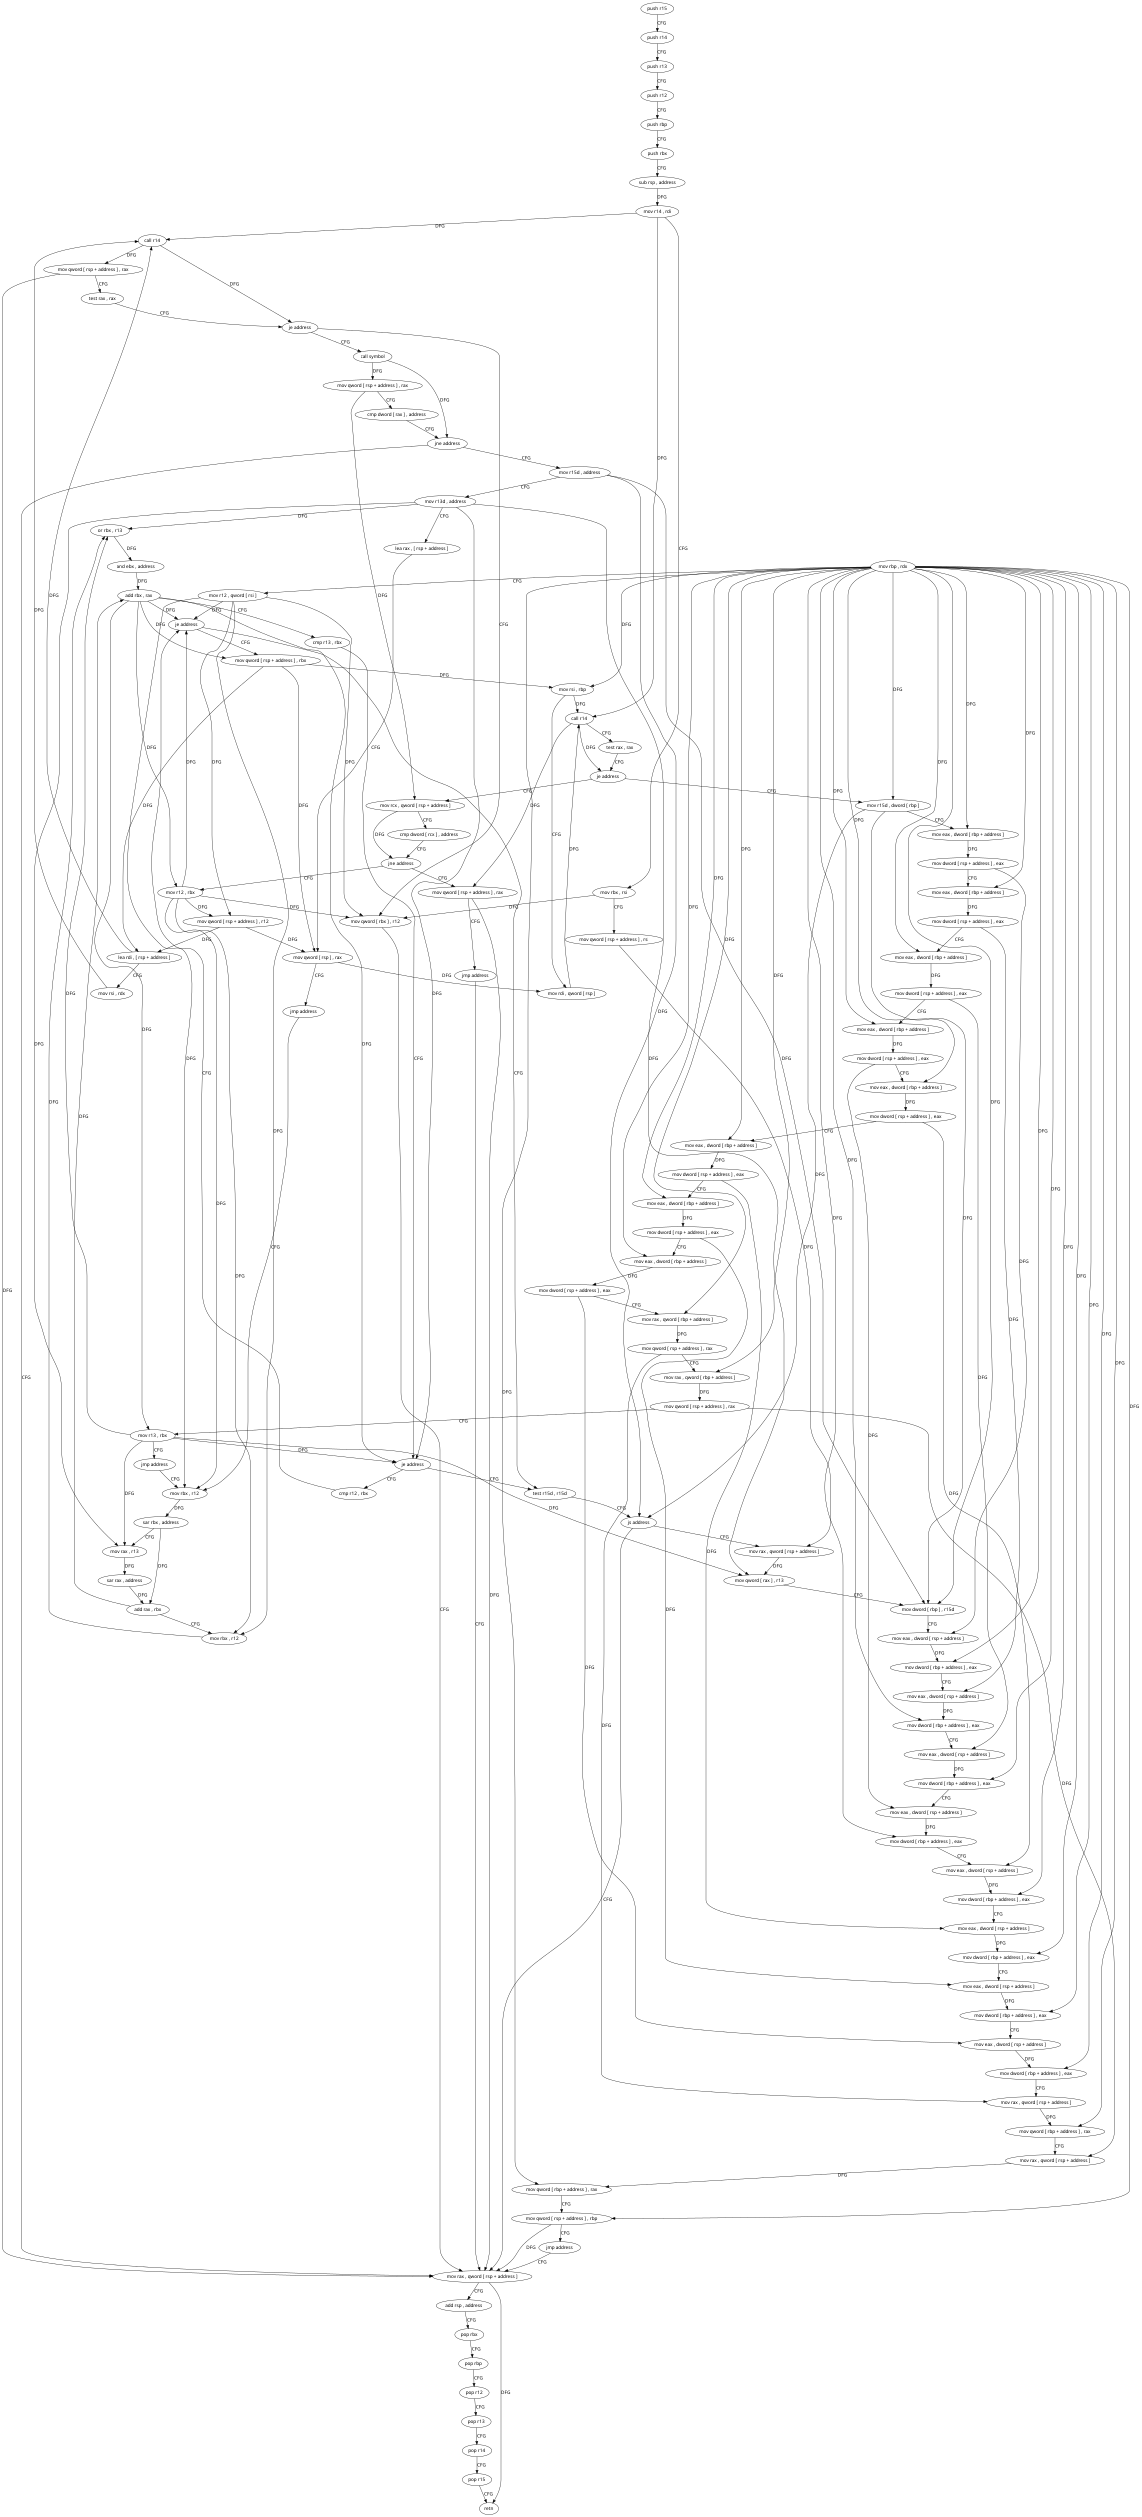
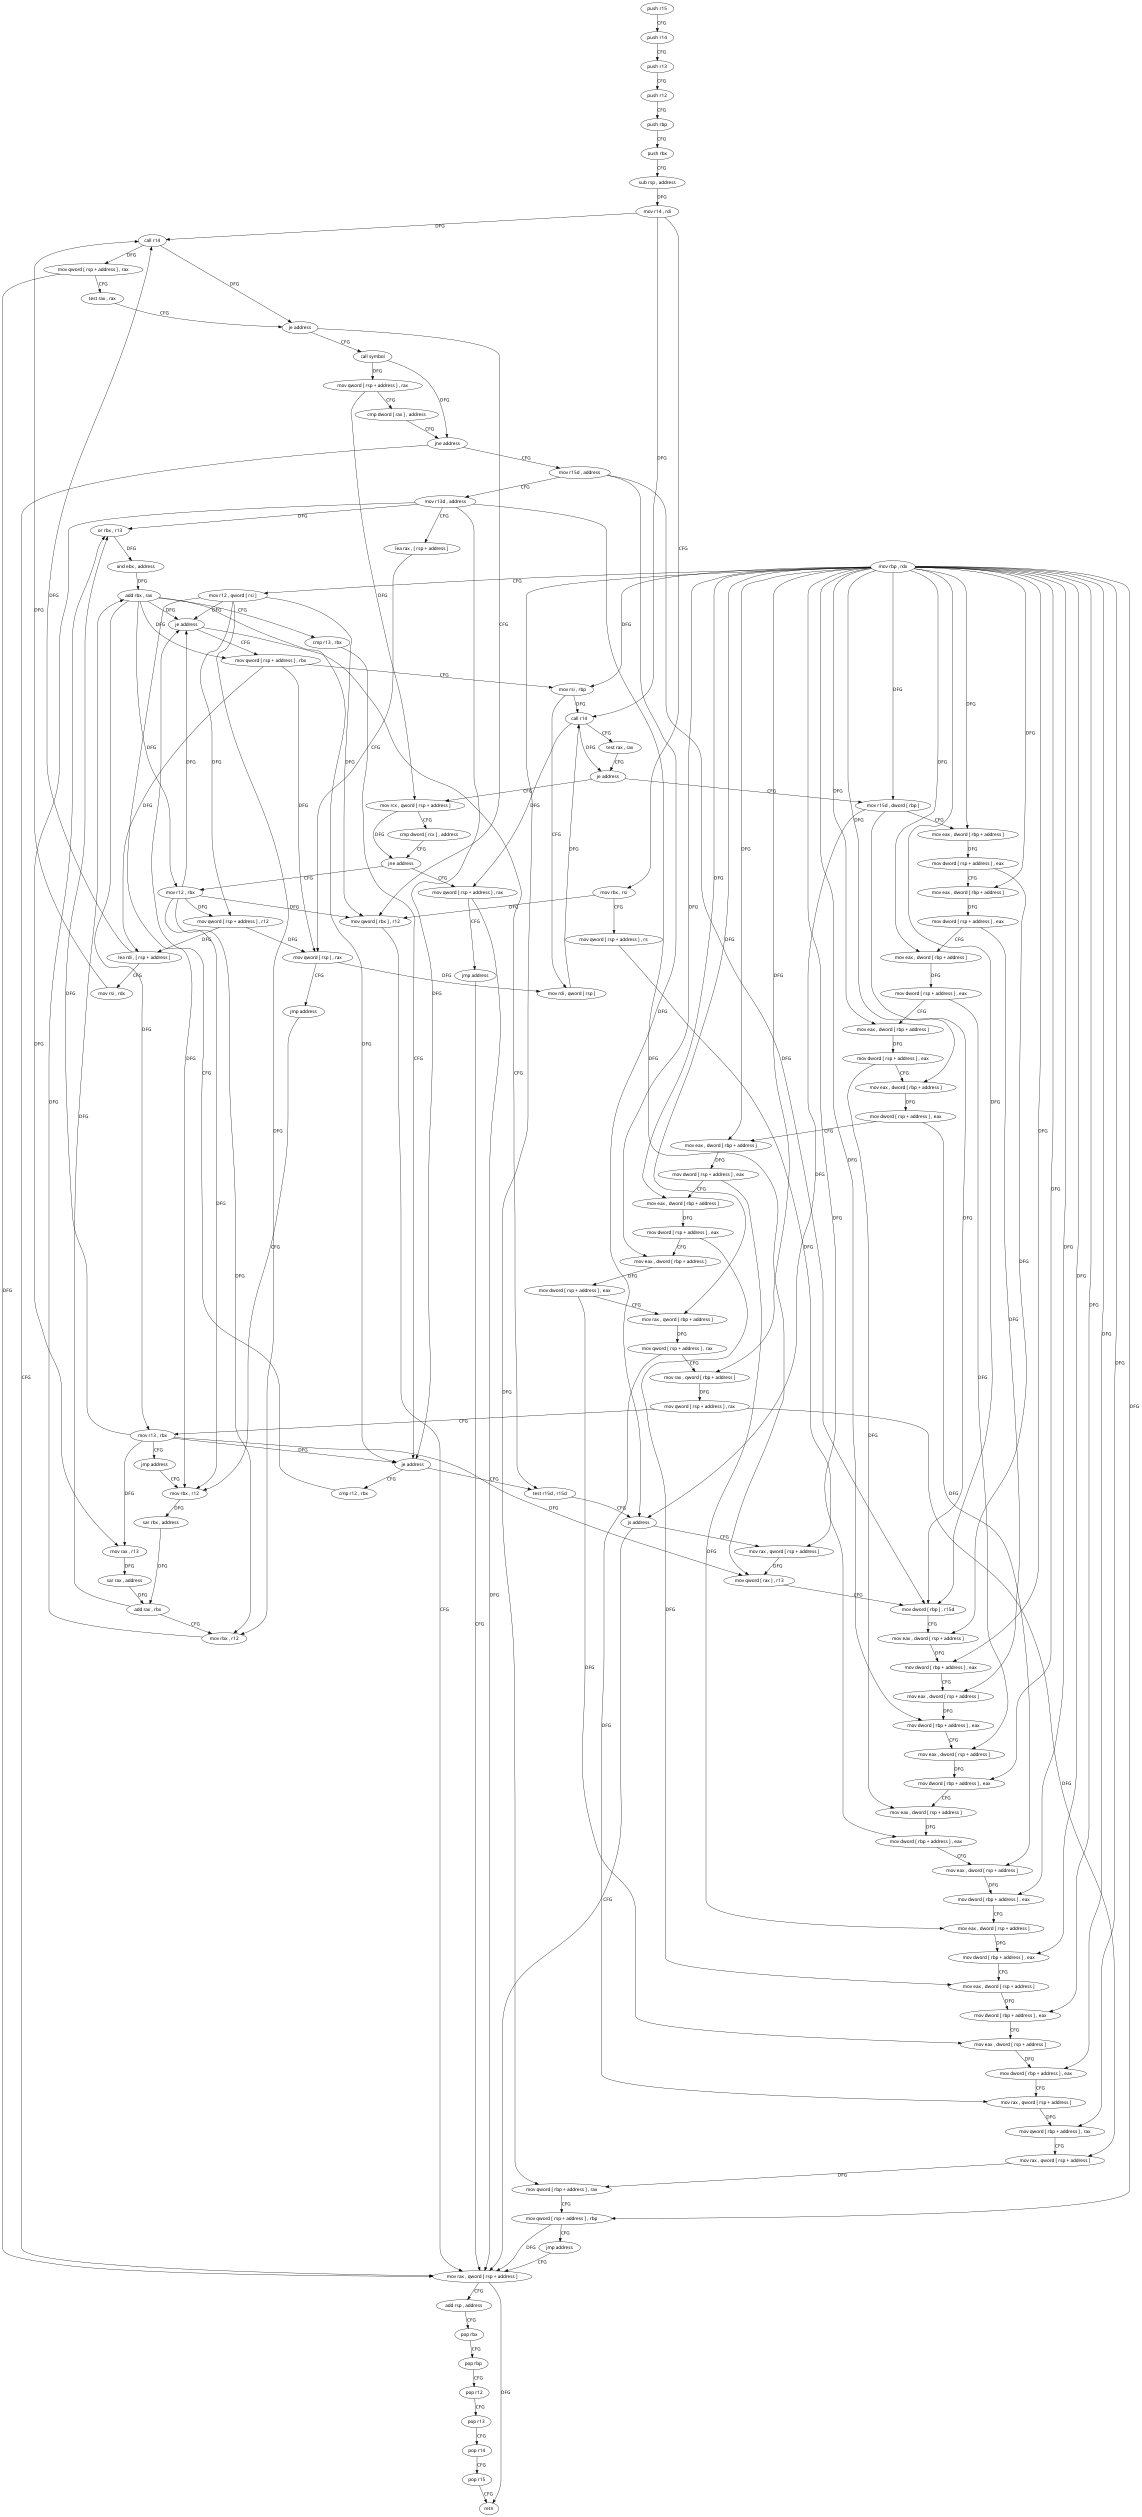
edge "mov qword [ rsp + address ] , rbx" -> "mov rsi , rbp": label "DFG" -> "CFG"
edge "sar rbx , address" -> "mov rax , r13": removed, label "CFG"
